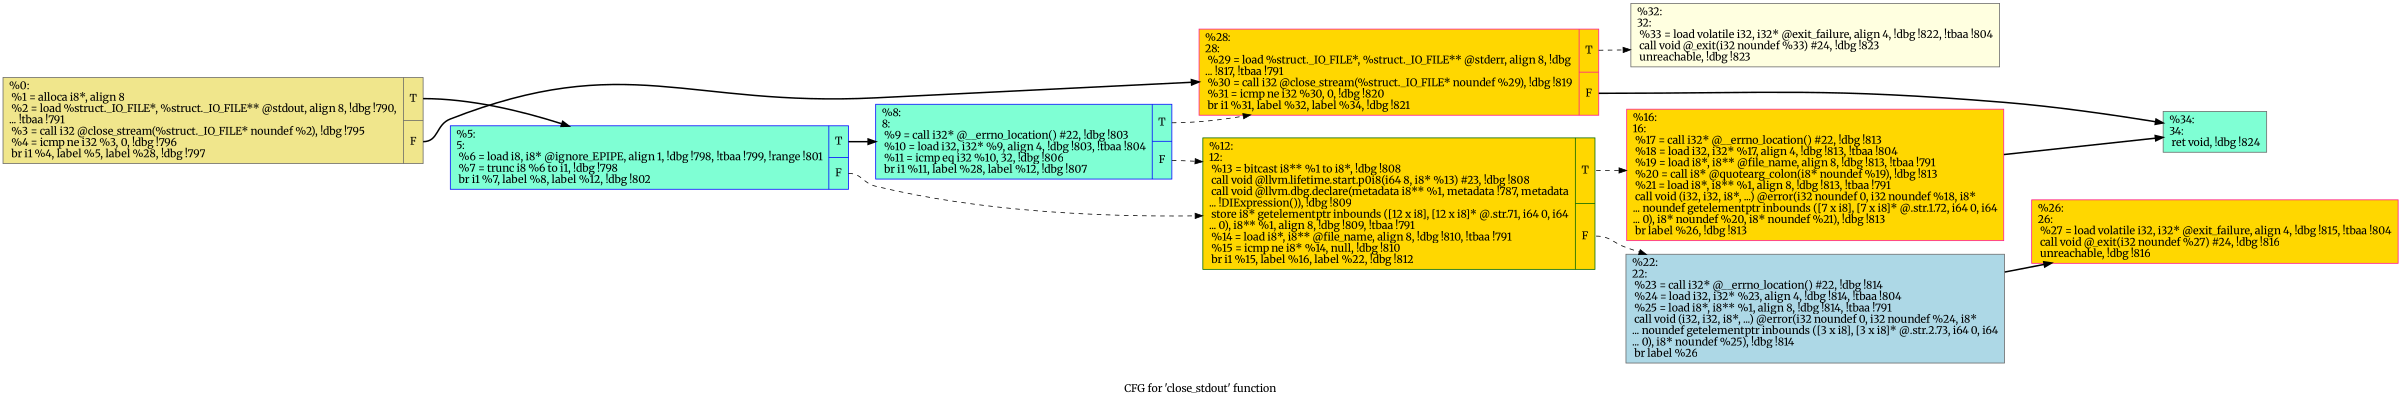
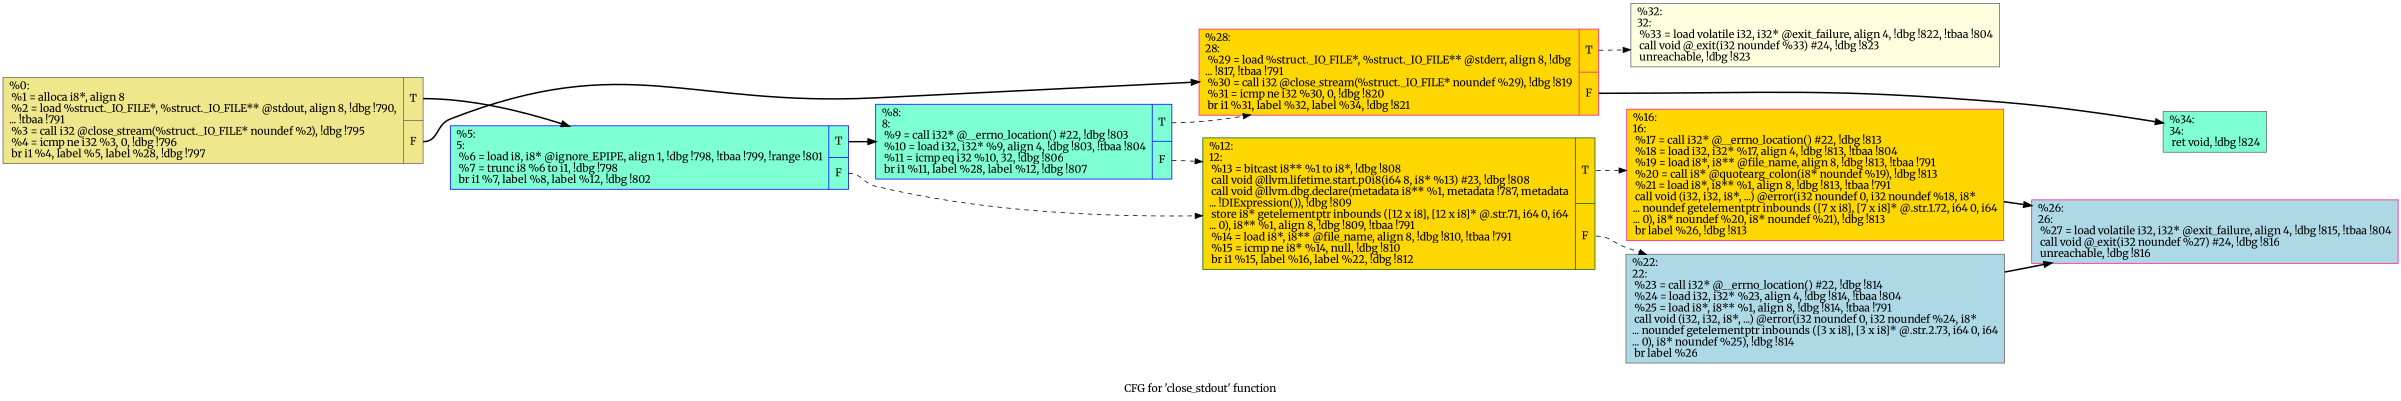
edge "%16:" -> "%34:": now "%16:" -> "%26:"
node "%26:": fillcolor gold -> lightblue
